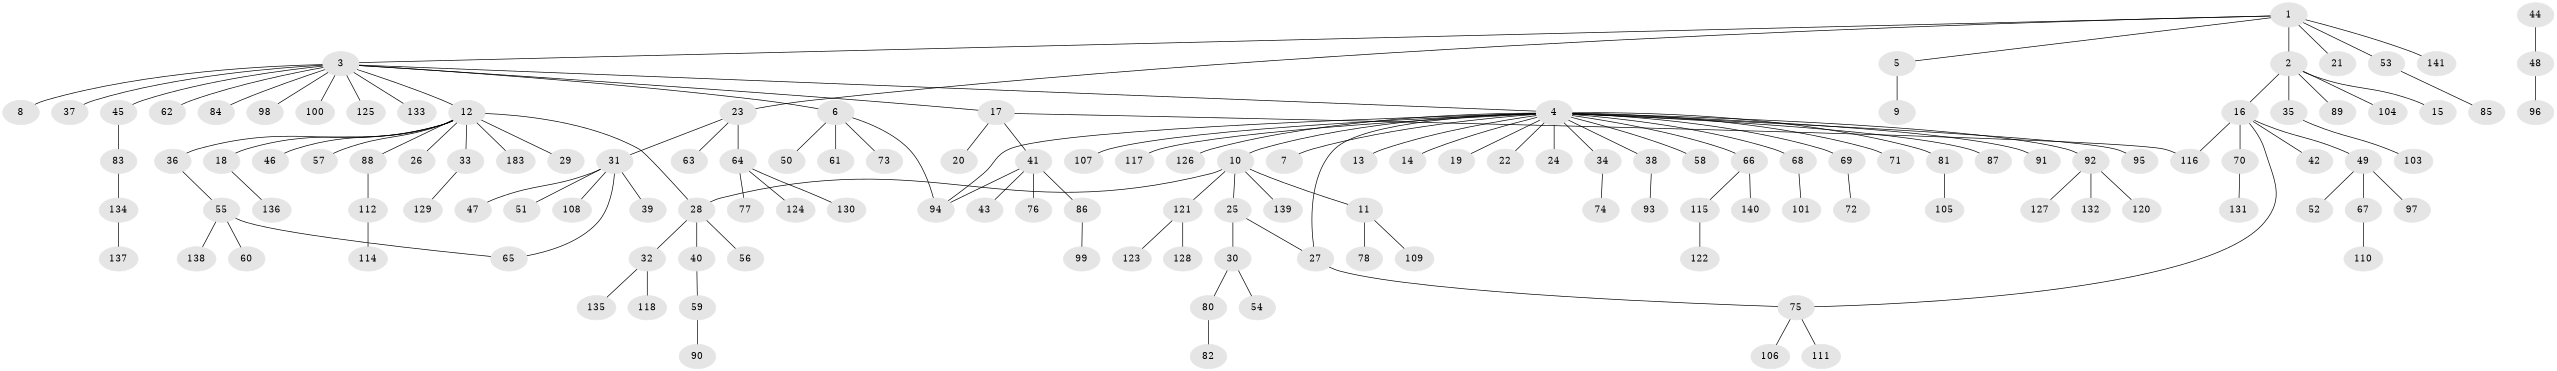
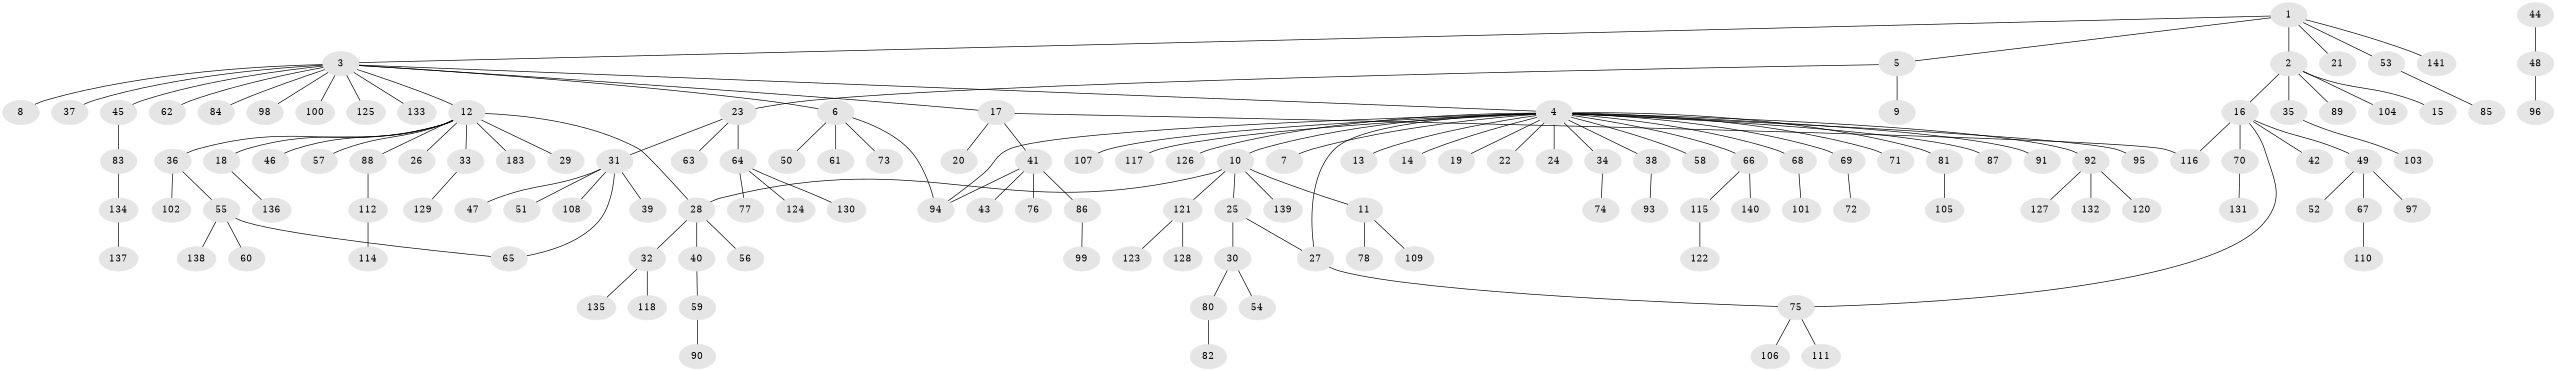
edge "1" -- "23": now "5" -- "23"
node "102": added
